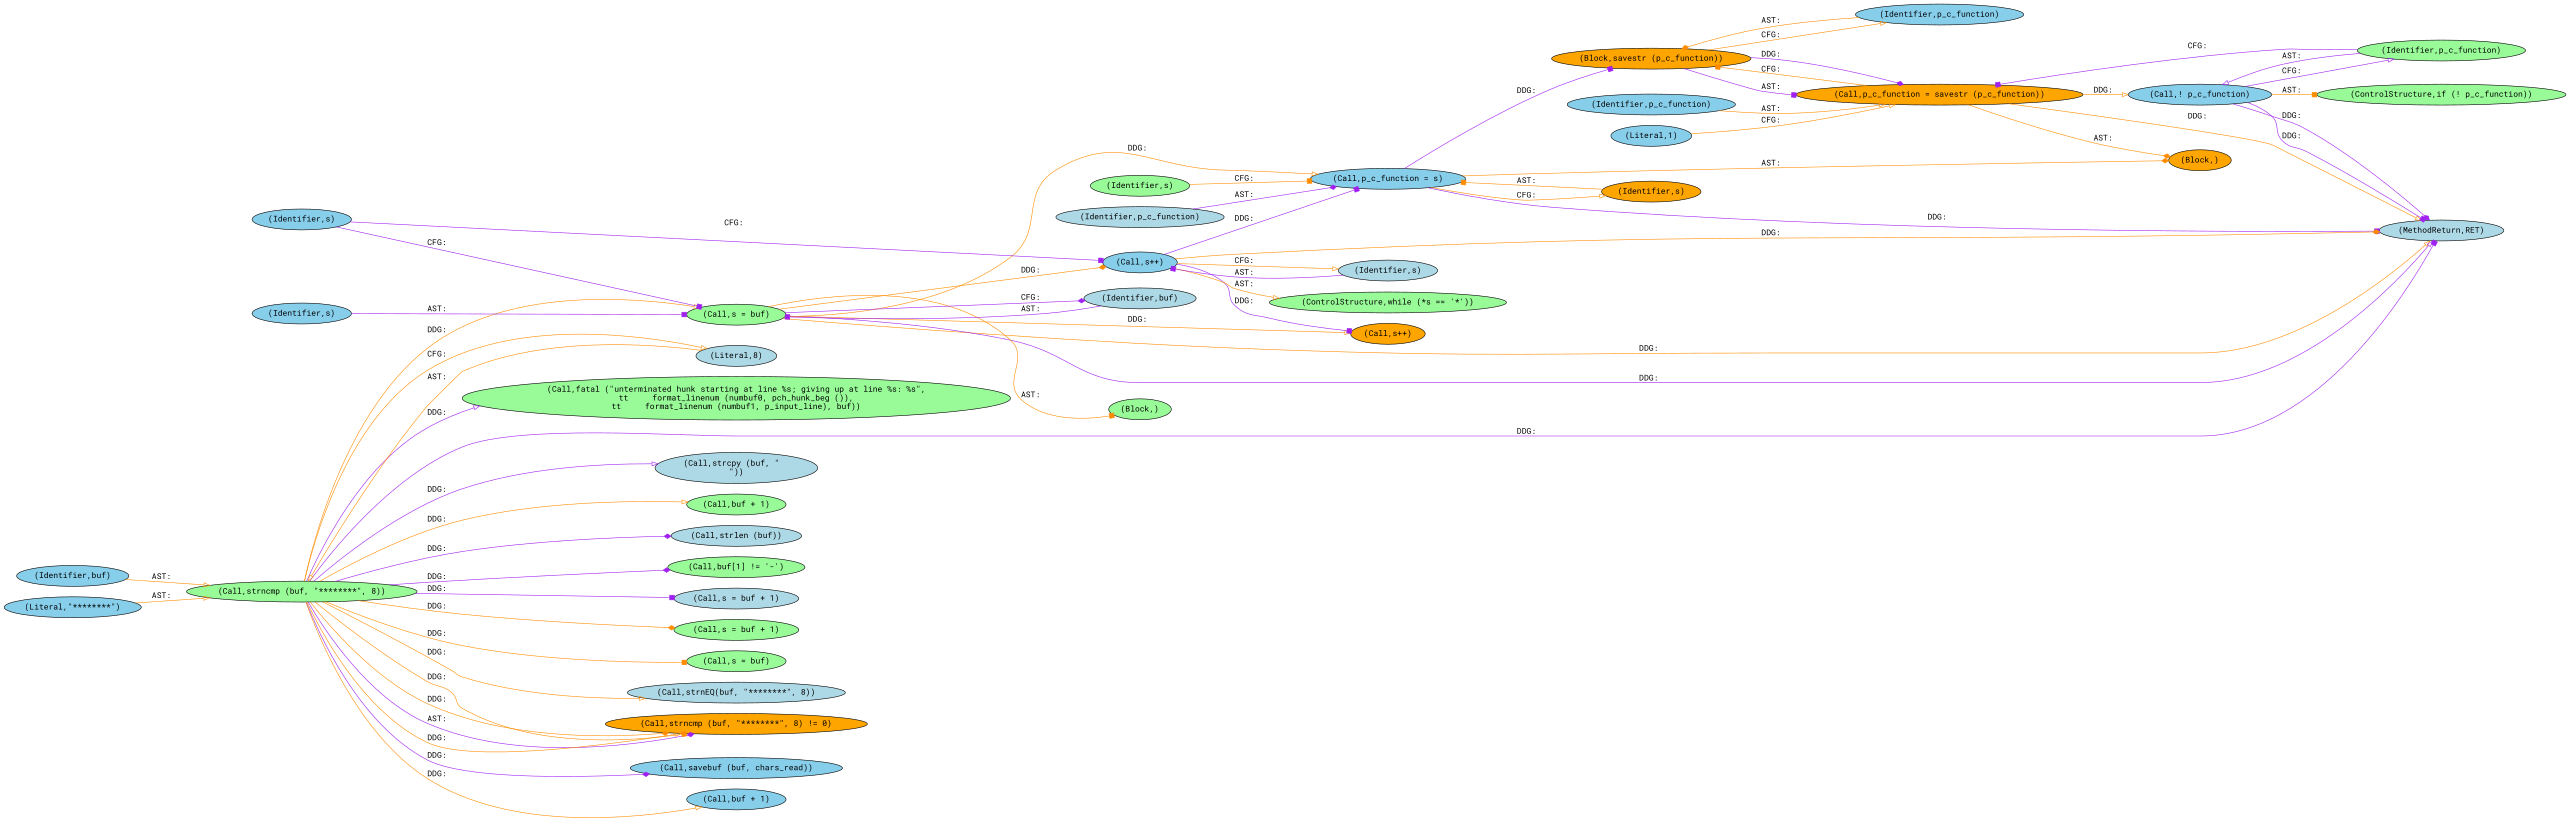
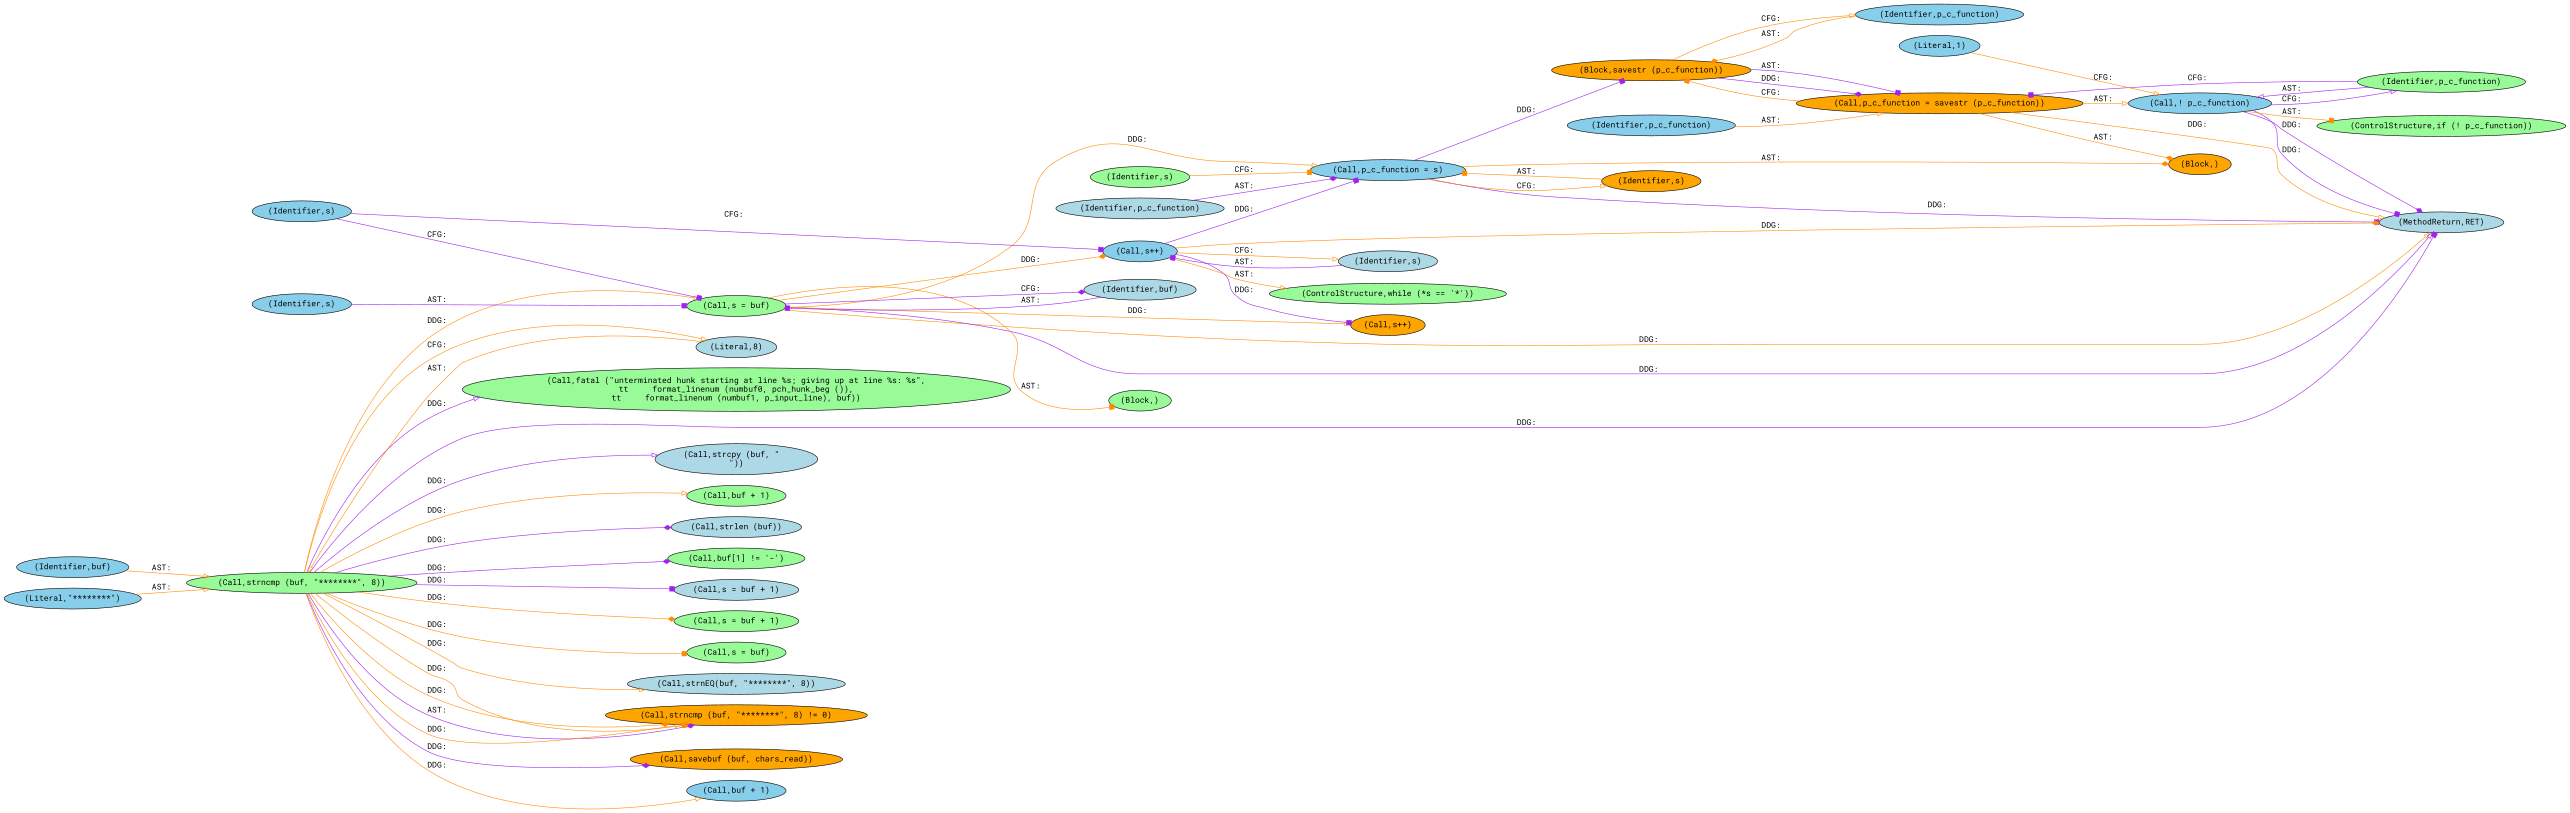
edge "(Call,p_c_function = savestr (p_c_function))" -> "(Call,! p_c_function)": label "DDG: " -> "AST: "
edge "(Literal,1)" -> "(Call,p_c_function = savestr (p_c_function))": now "(Literal,1)" -> "(Call,! p_c_function)"
node "(Call,savebuf (buf, chars_read))": fillcolor skyblue -> orange
